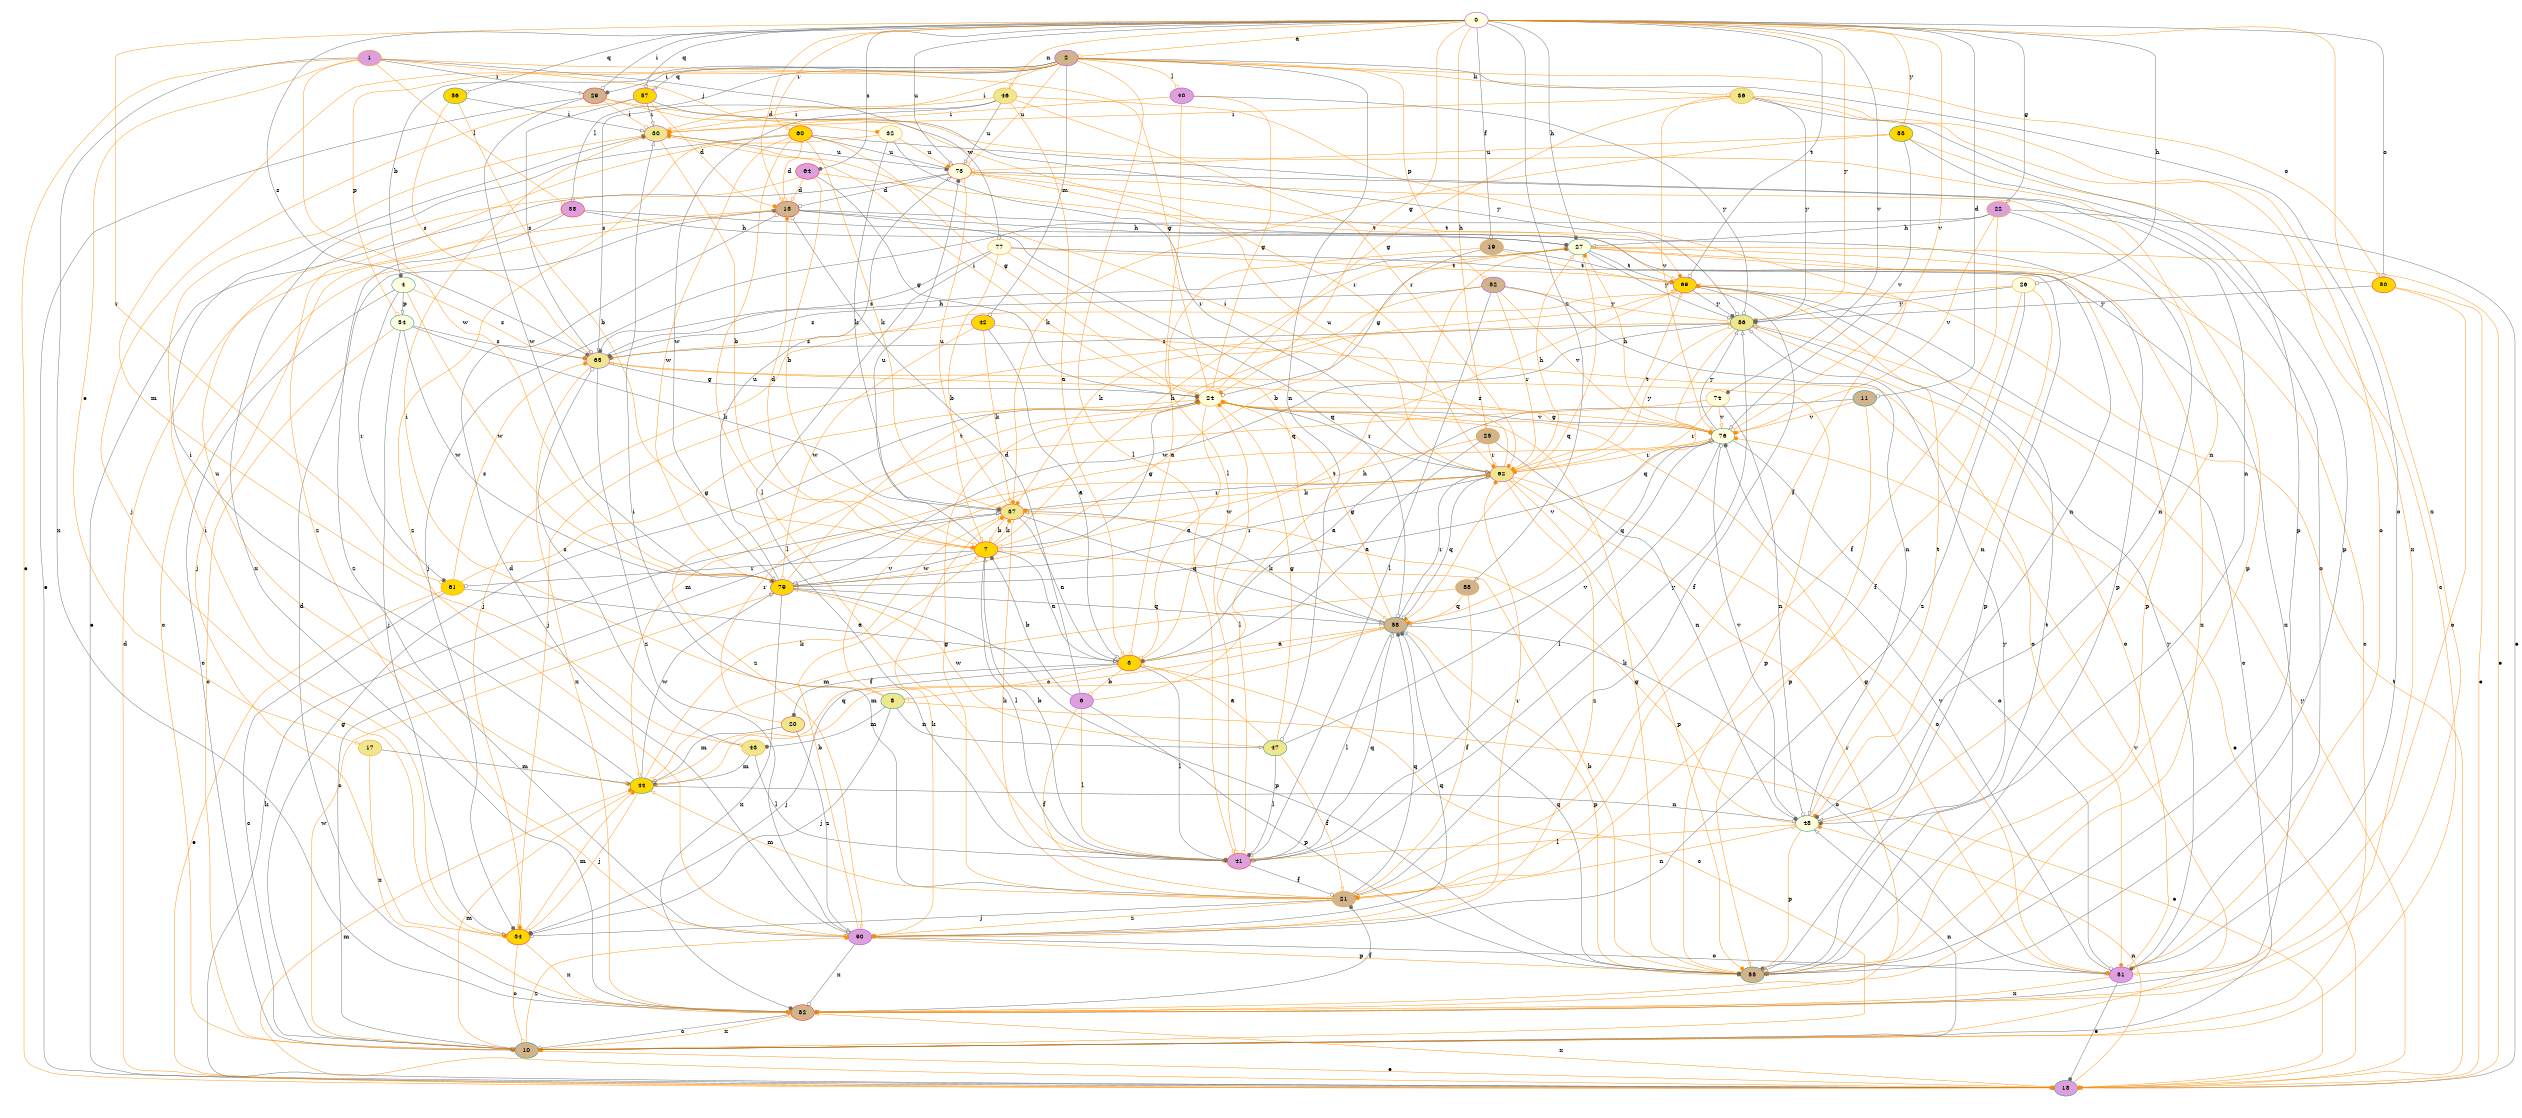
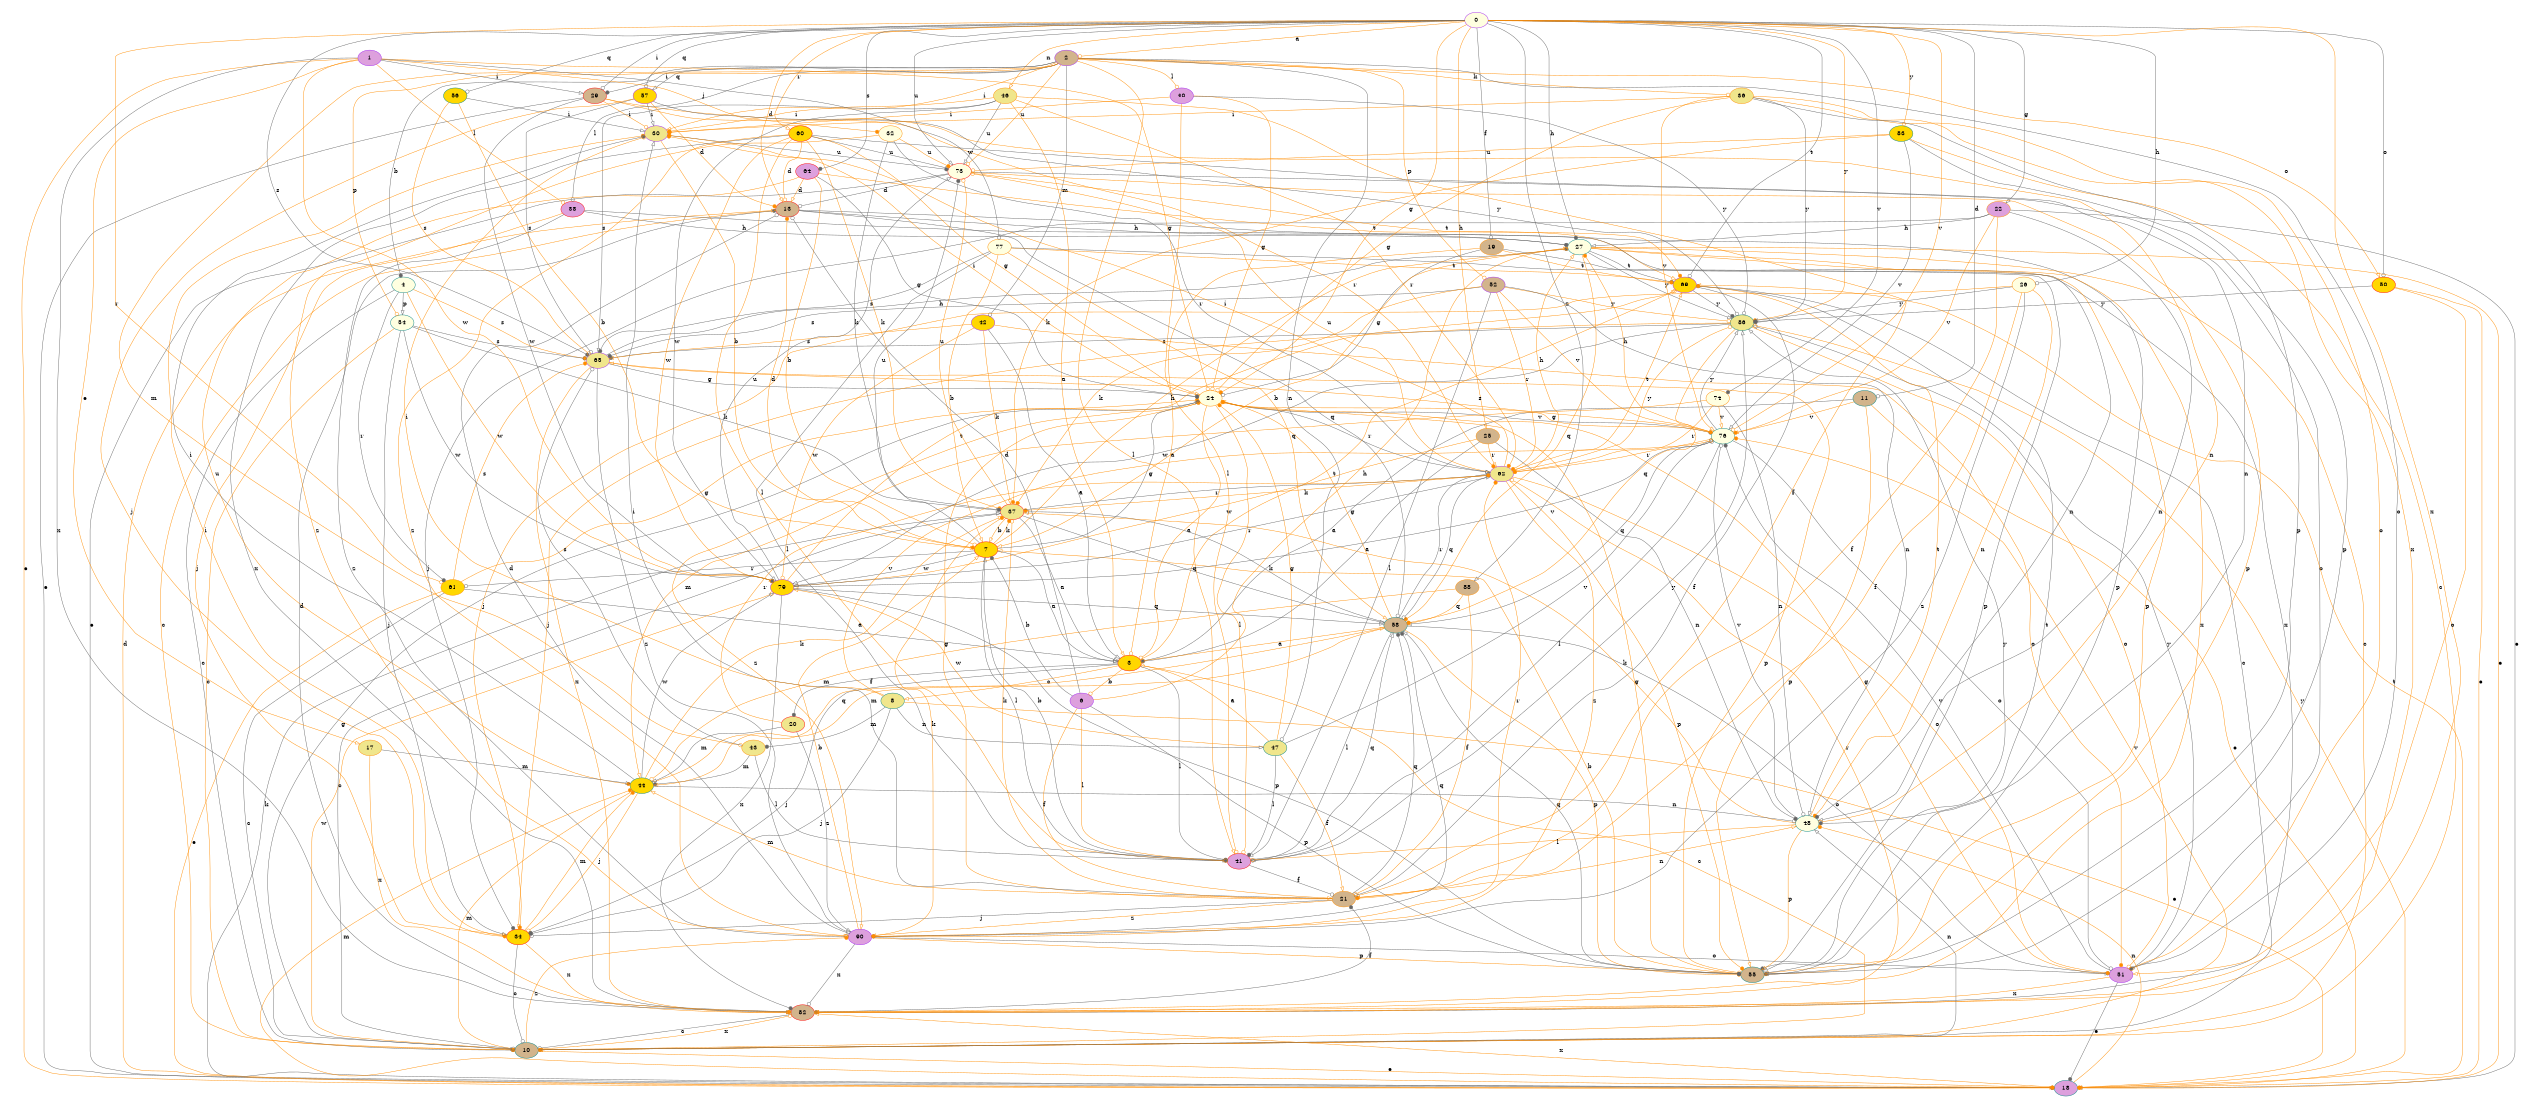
node "1": color darkorange -> purple
edge "34" -> "10": color darkorange -> gray40
